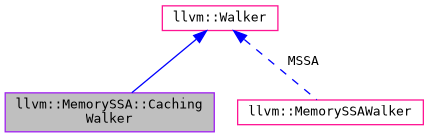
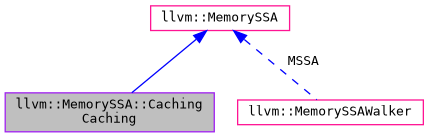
node "llvm::Walker": label "llvm::Walker" -> "llvm::MemorySSA"
node "llvm::MemorySSA::Caching Walker": label "llvm::MemorySSA::Caching Walker" -> "llvm::MemorySSA::Caching Caching"
